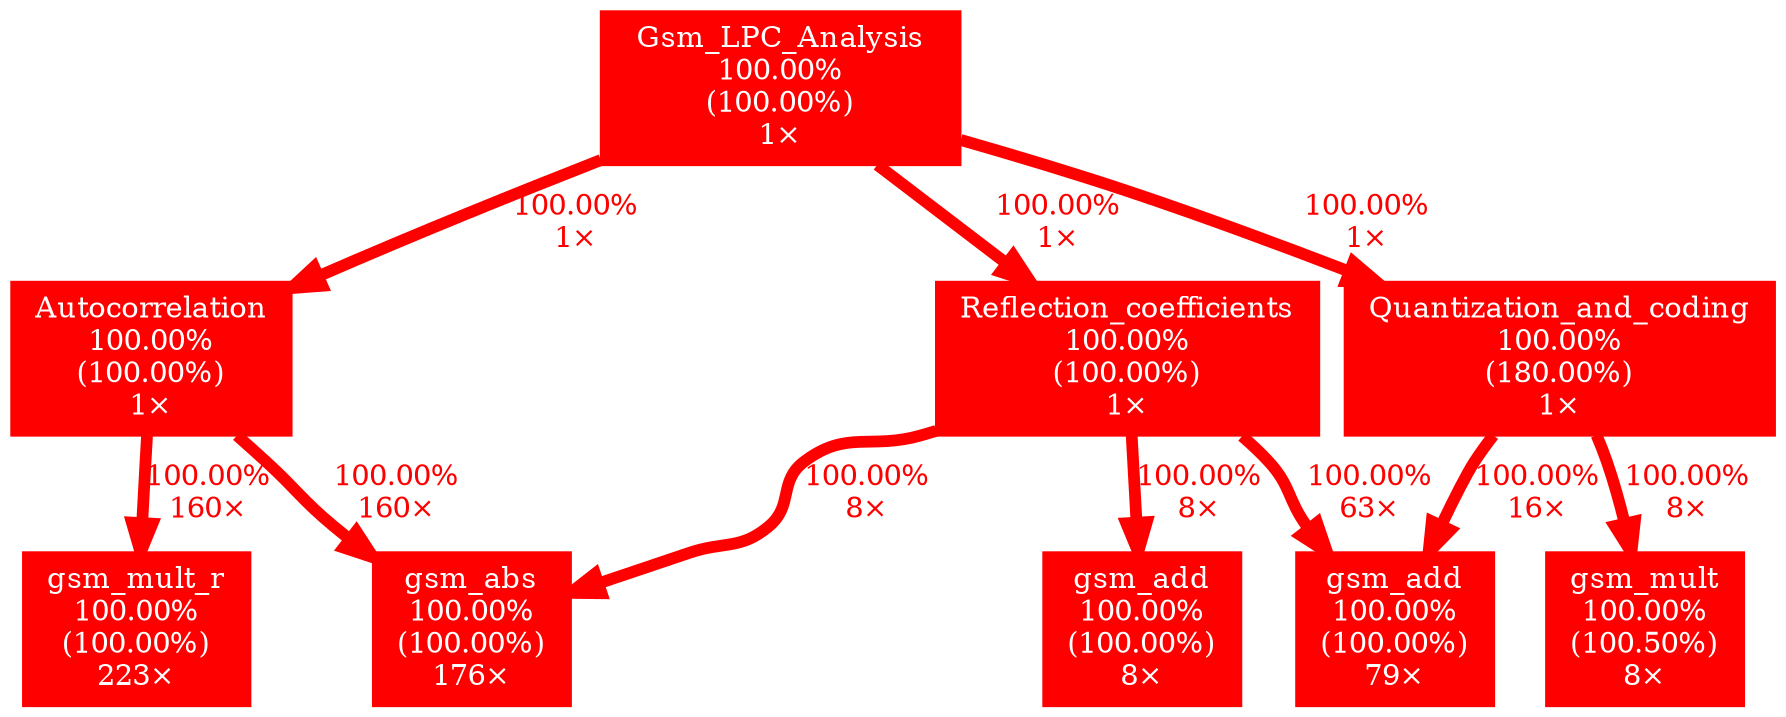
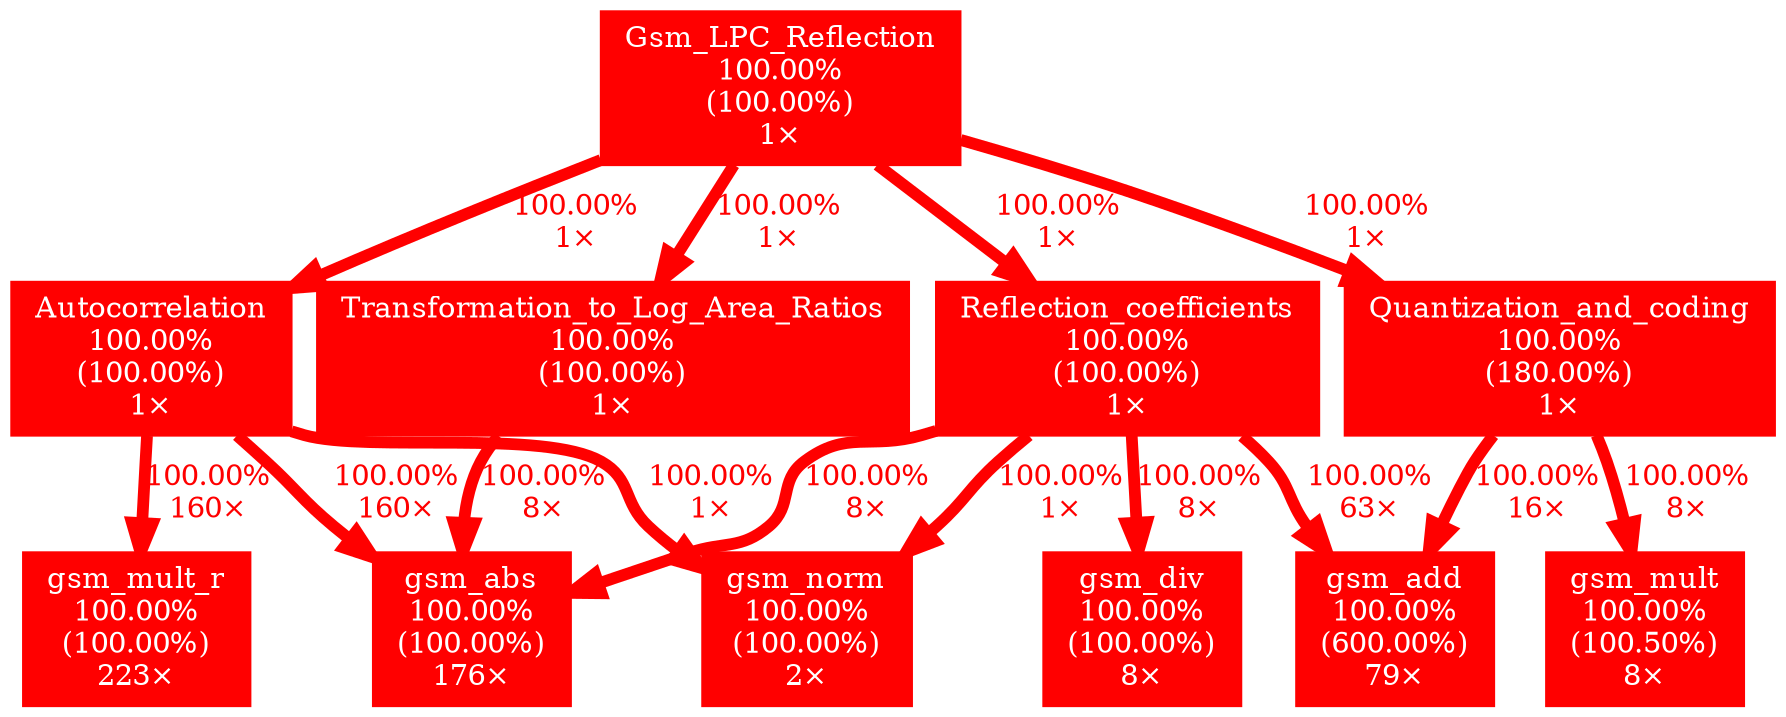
node "Gsm_LPC_Analysis 100.00% (100.00%) 1×": label "Gsm_LPC_Analysis 100.00% (100.00%) 1×" -> "Gsm_LPC_Reflection 100.00% (100.00%) 1×"
node "Transformation_to_Log_Area_Ratios 100.00% (100.00%) 1×": added
node "gsm_norm 100.00% (100.00%) 2×": added
node "gsm_add 100.00% (100.00%) 8×": label "gsm_add 100.00% (100.00%) 8×" -> "gsm_div 100.00% (100.00%) 8×"
node "gsm_add 100.00% (100.00%) 79×": label "gsm_add 100.00% (100.00%) 79×" -> "gsm_add 100.00% (600.00%) 79×"
